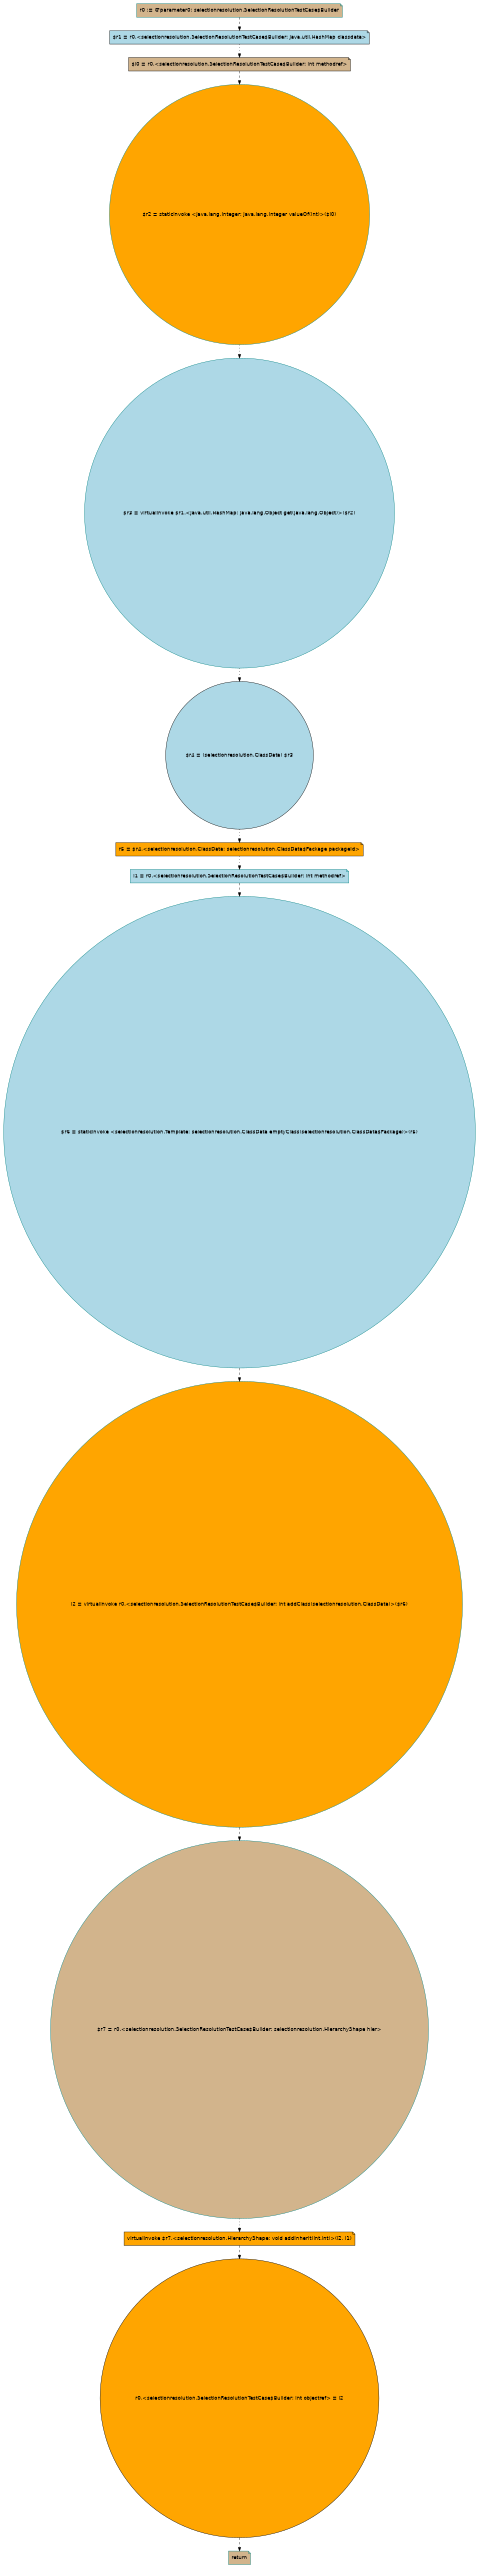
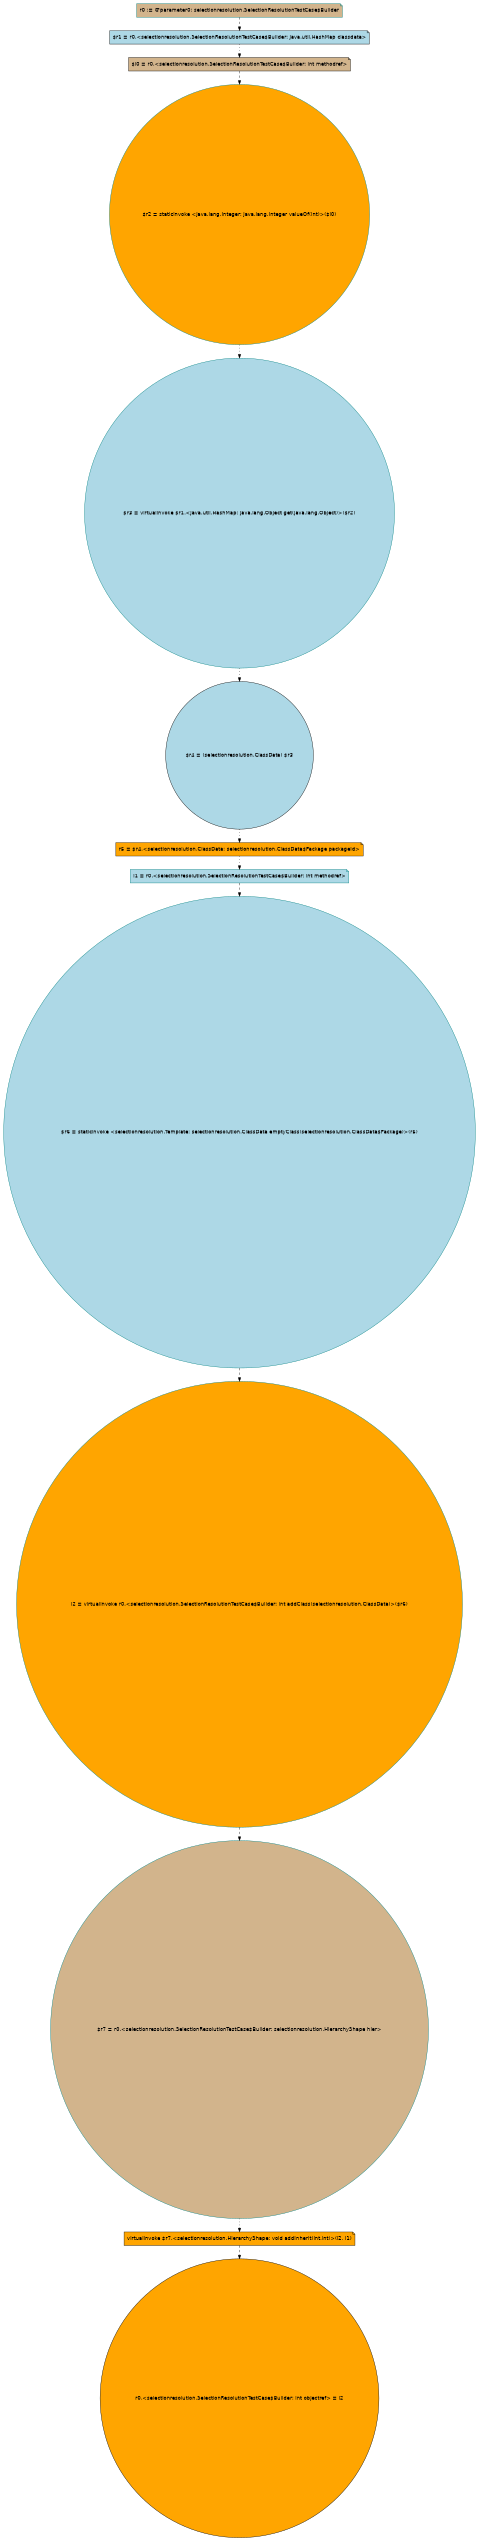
node "return": removed
